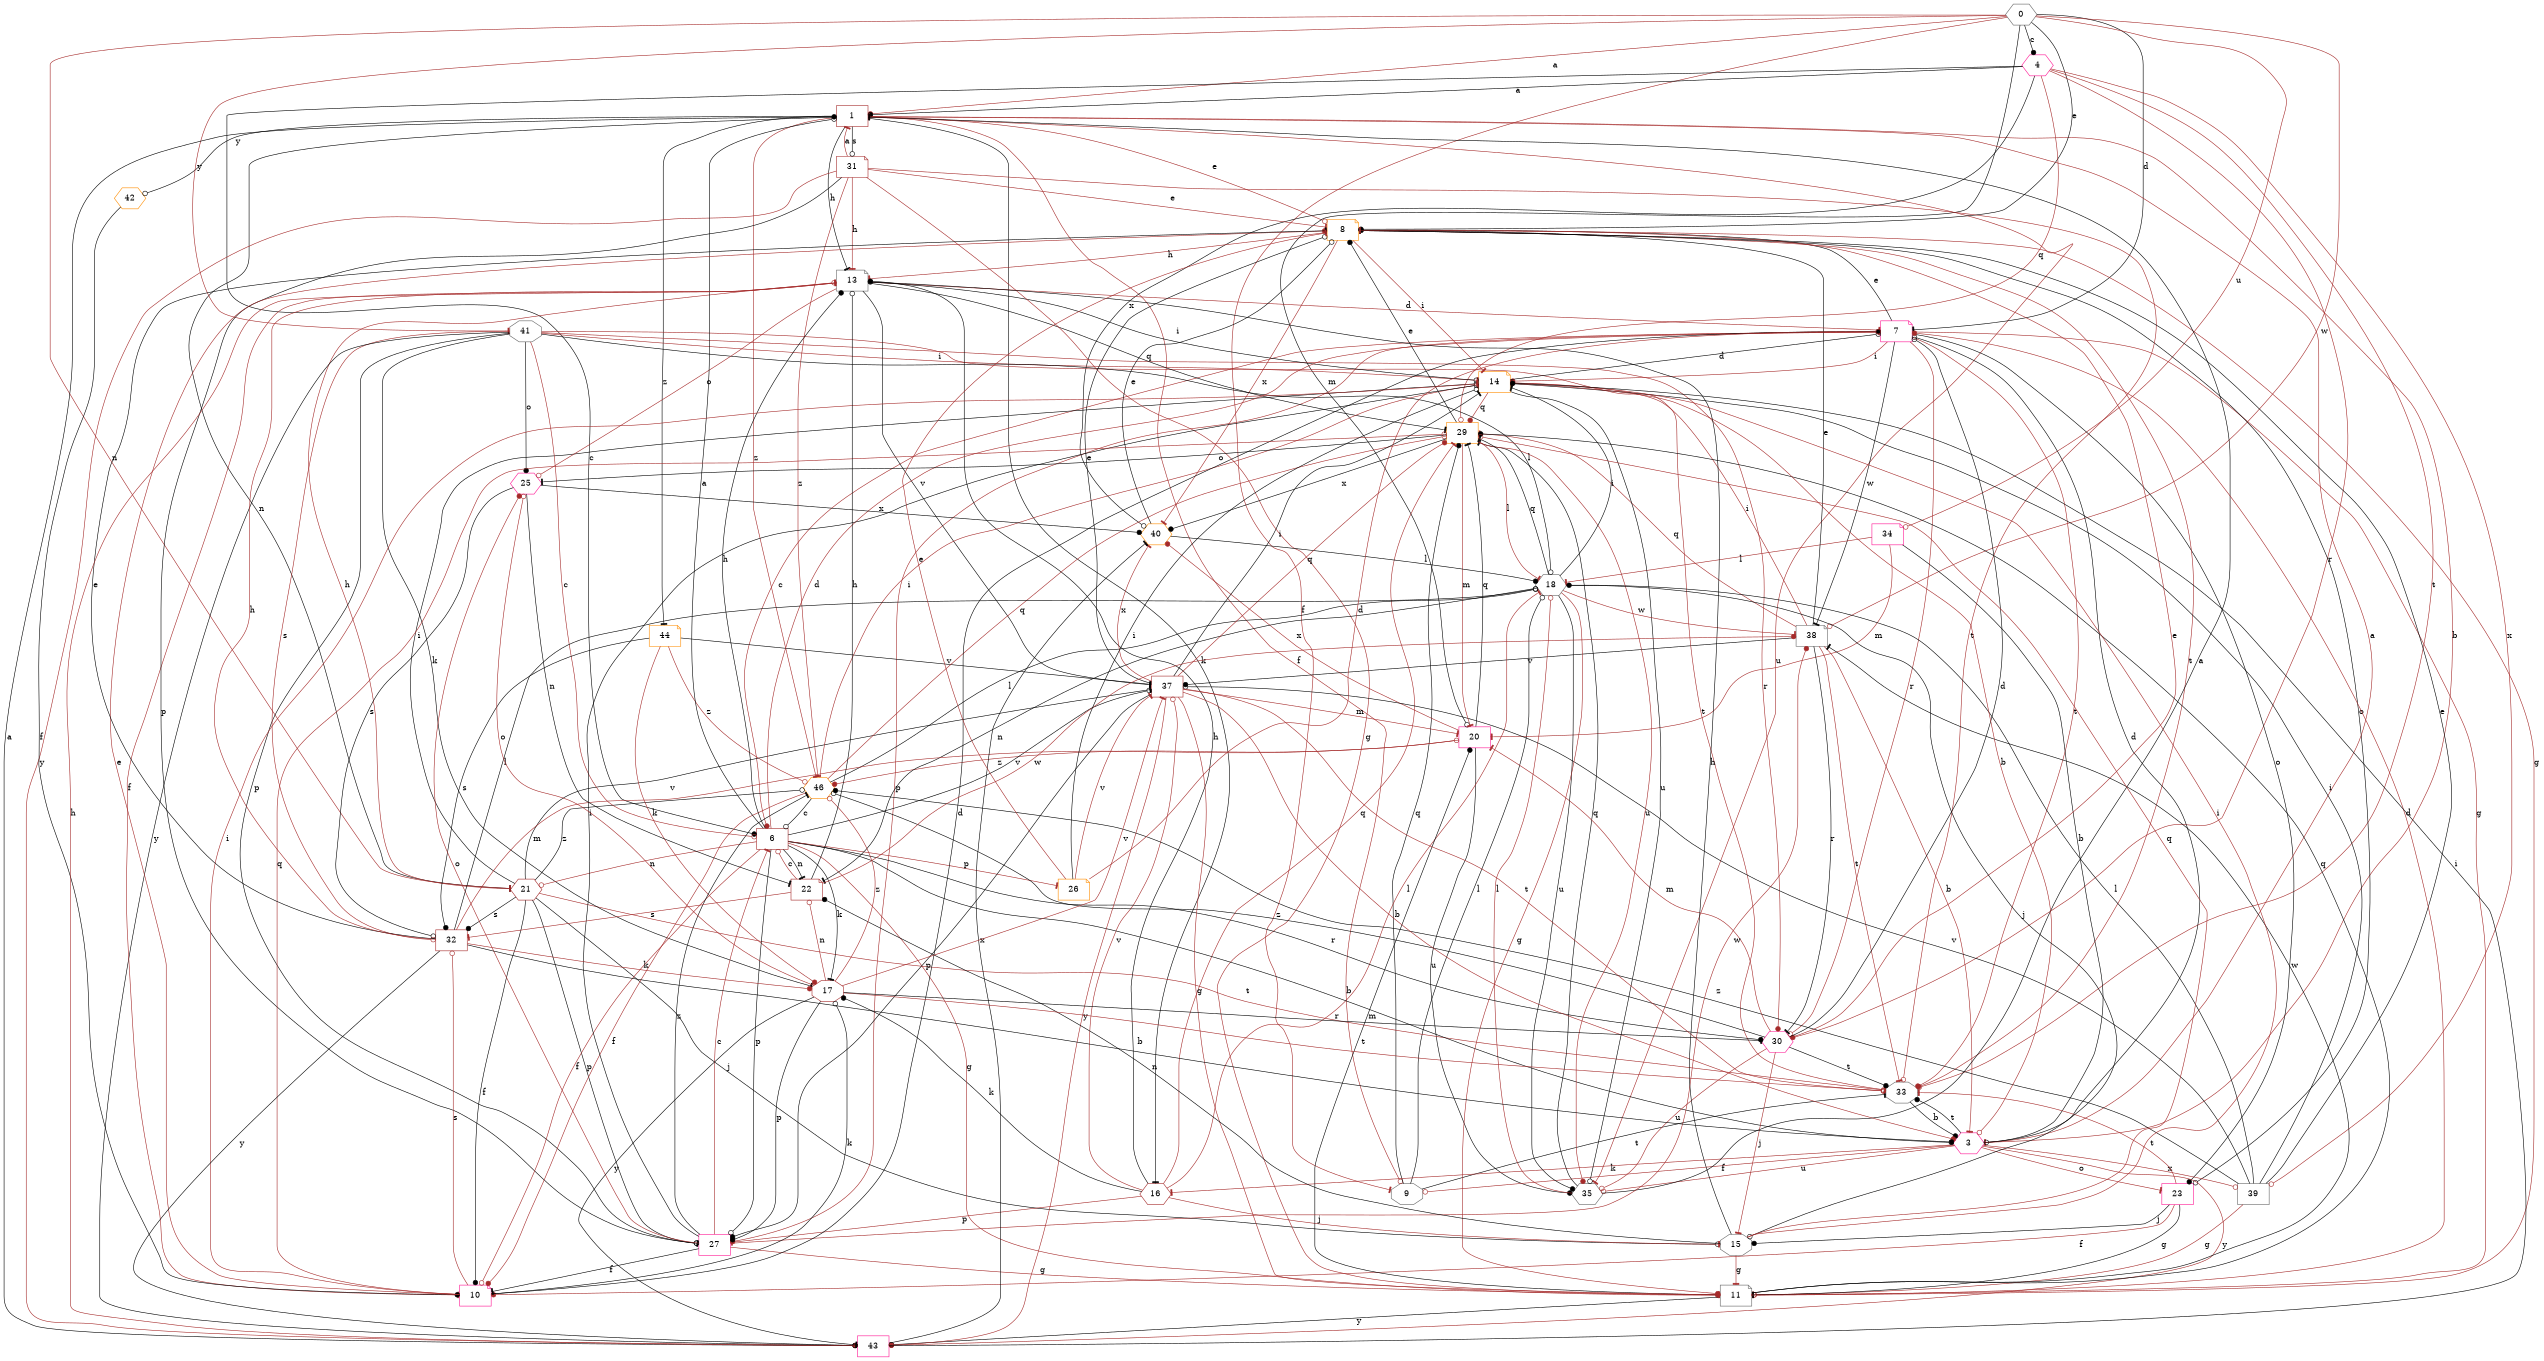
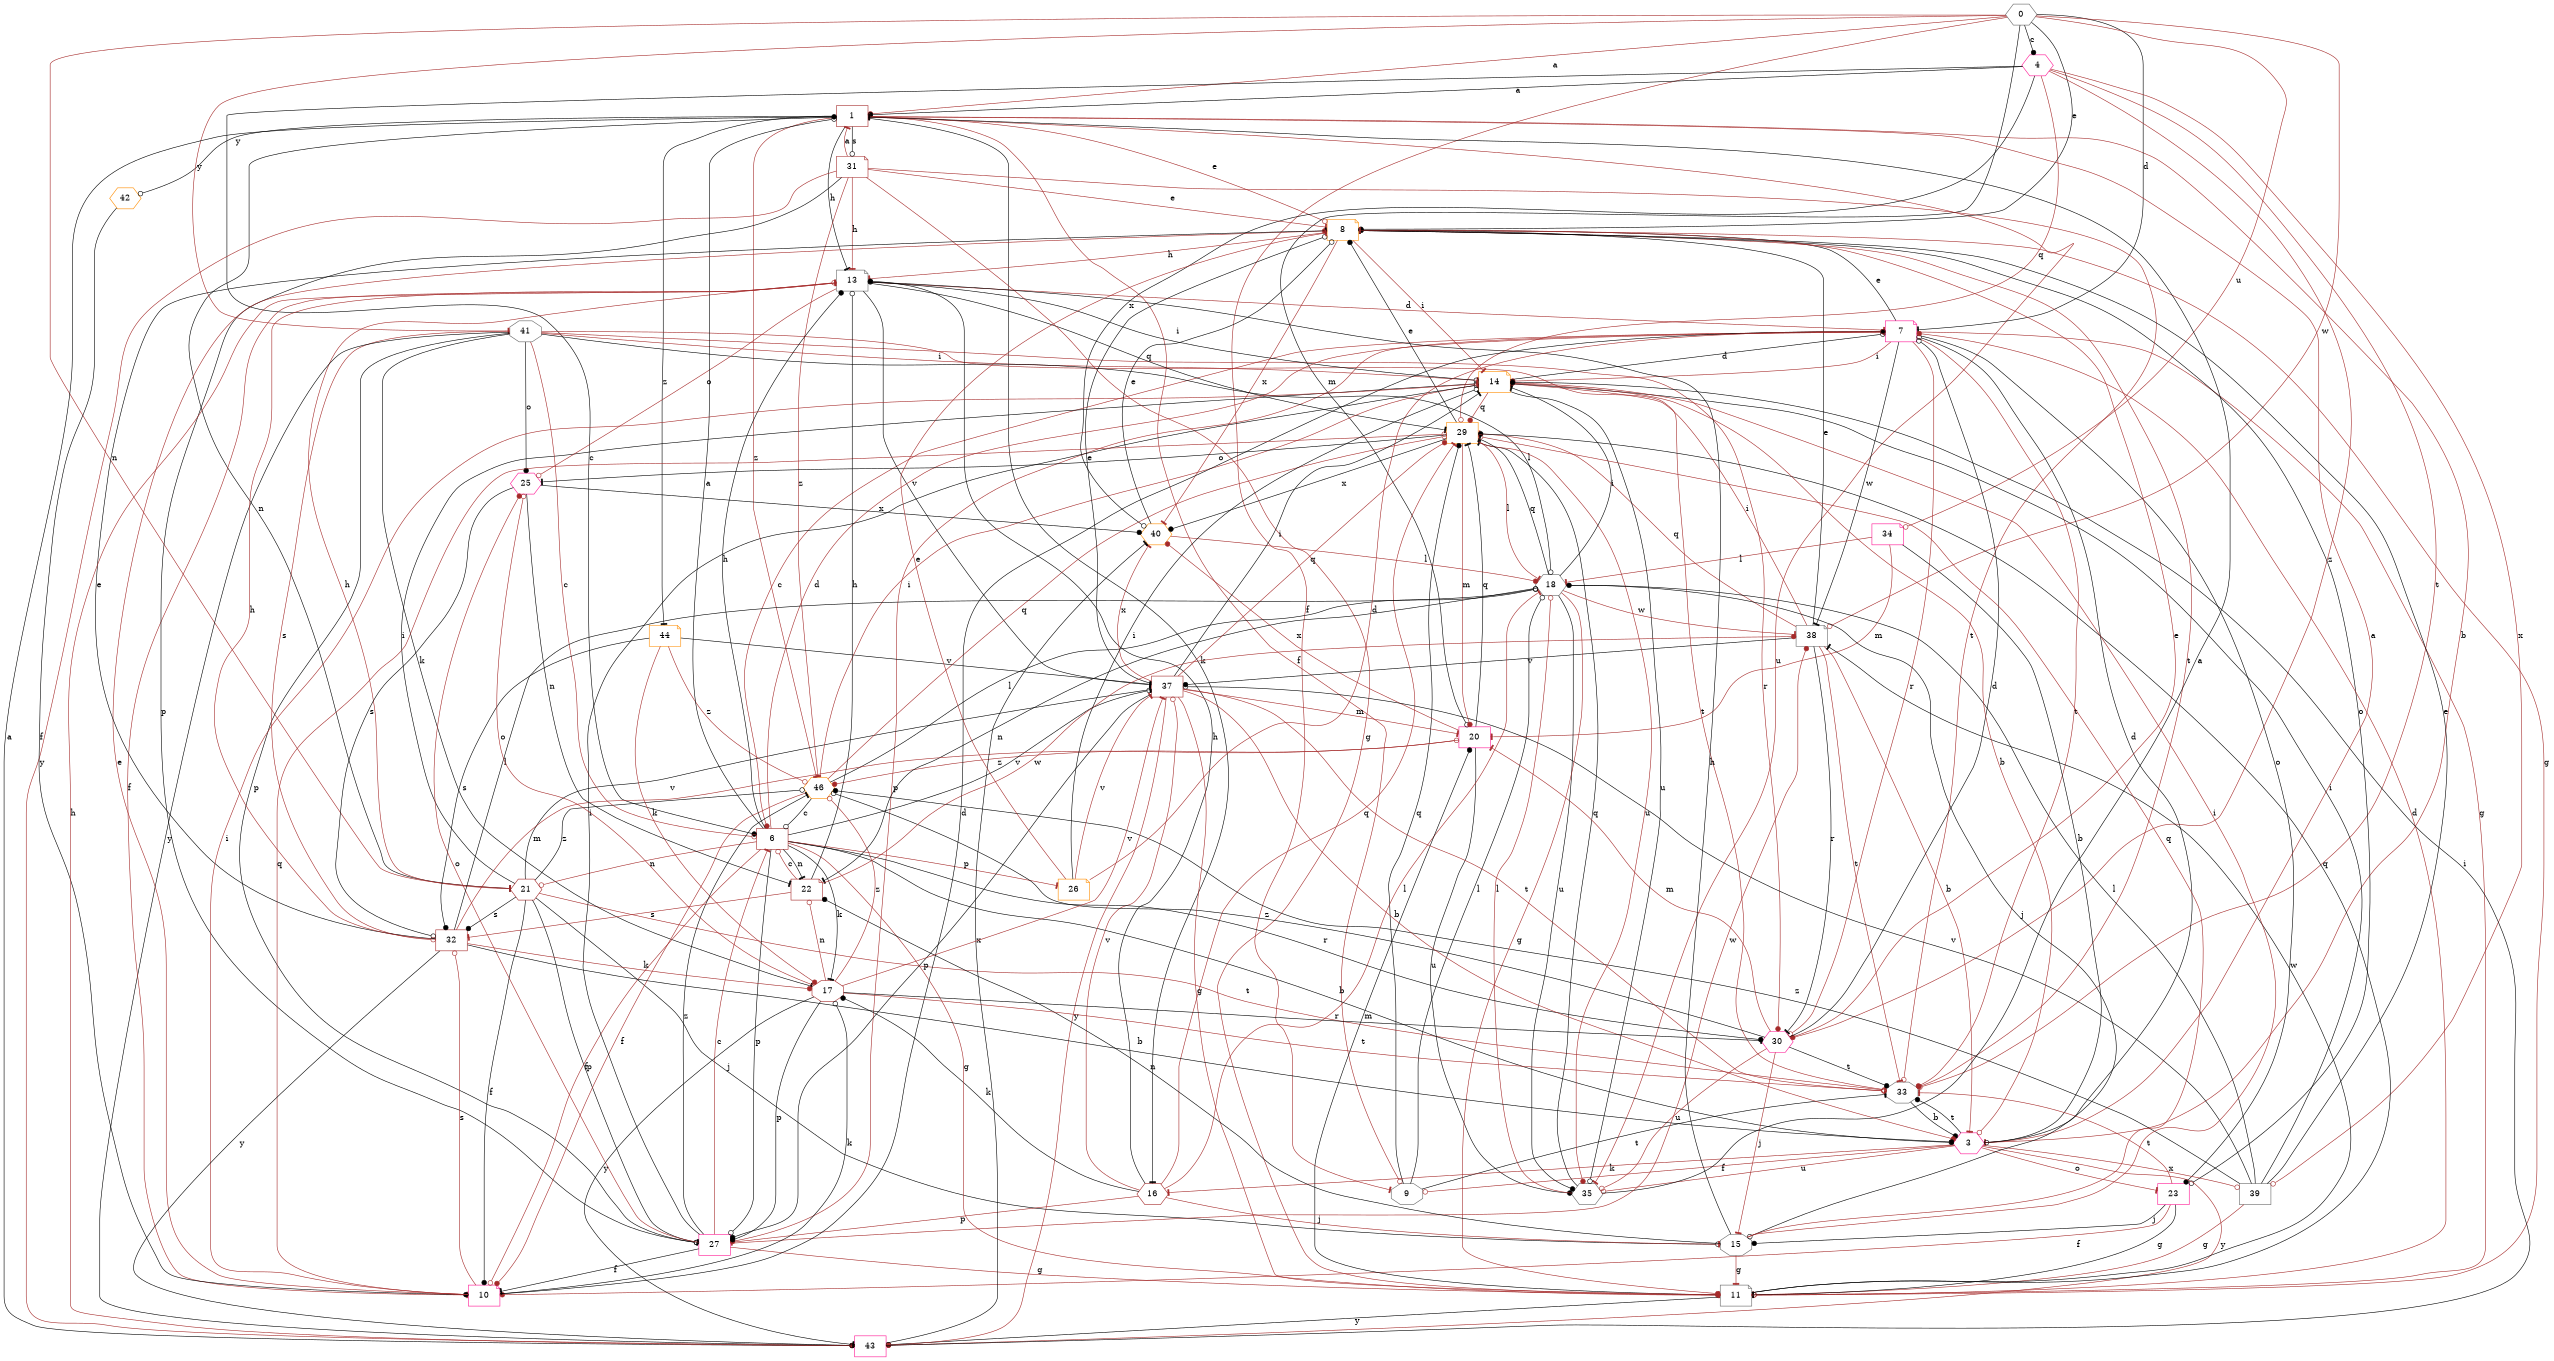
edge "40" -> "18": color black -> brown
edge "4" -> "30": label "r" -> "z"
edge "29" -> "20": arrowhead tee -> dot
